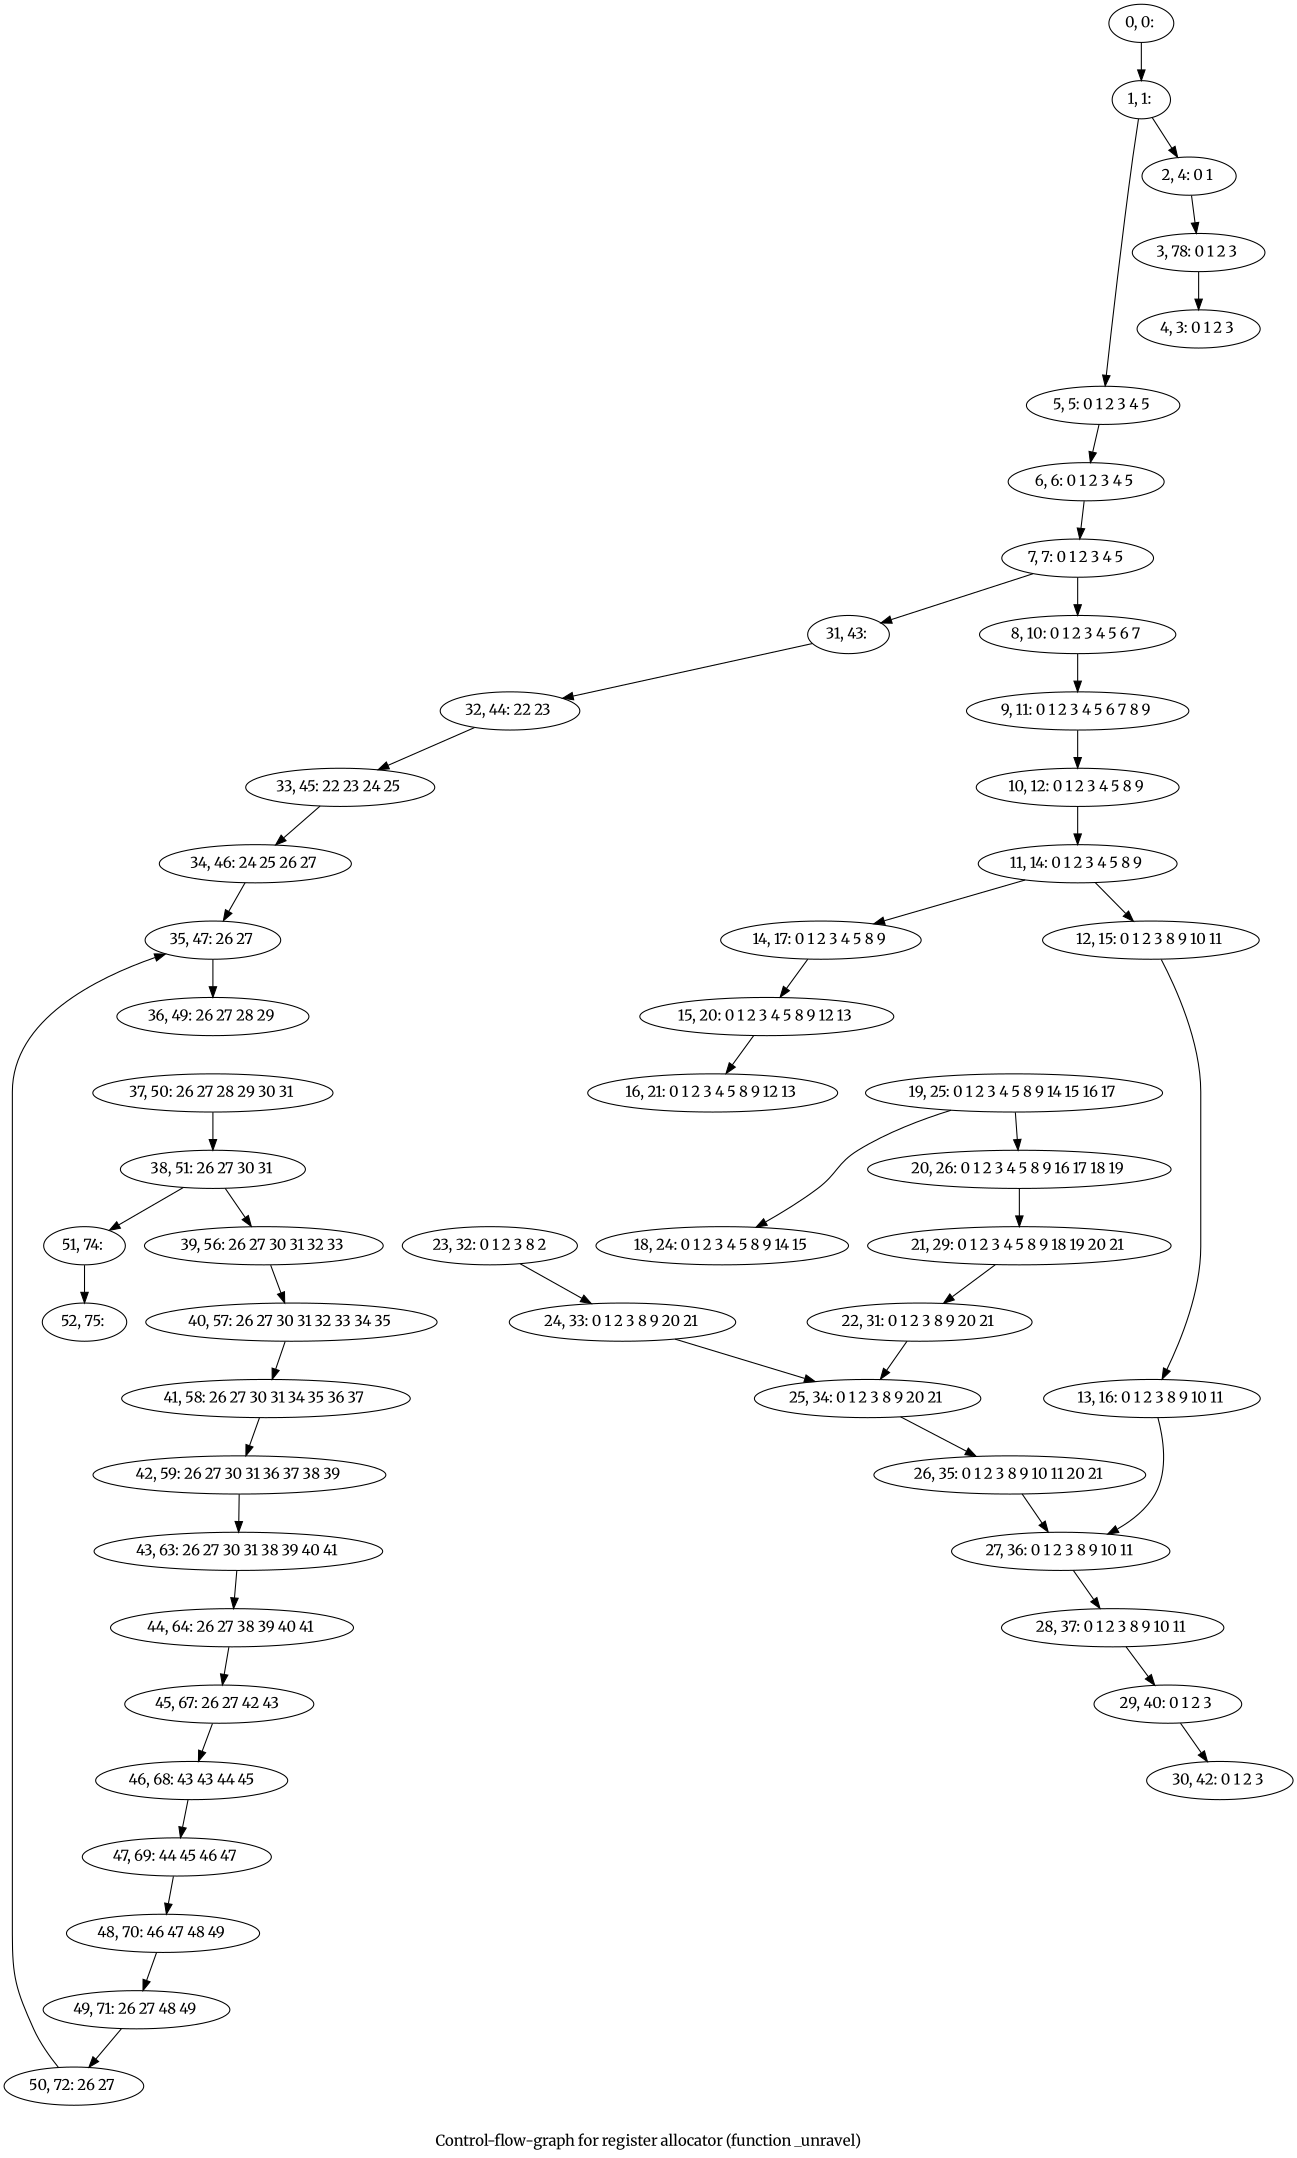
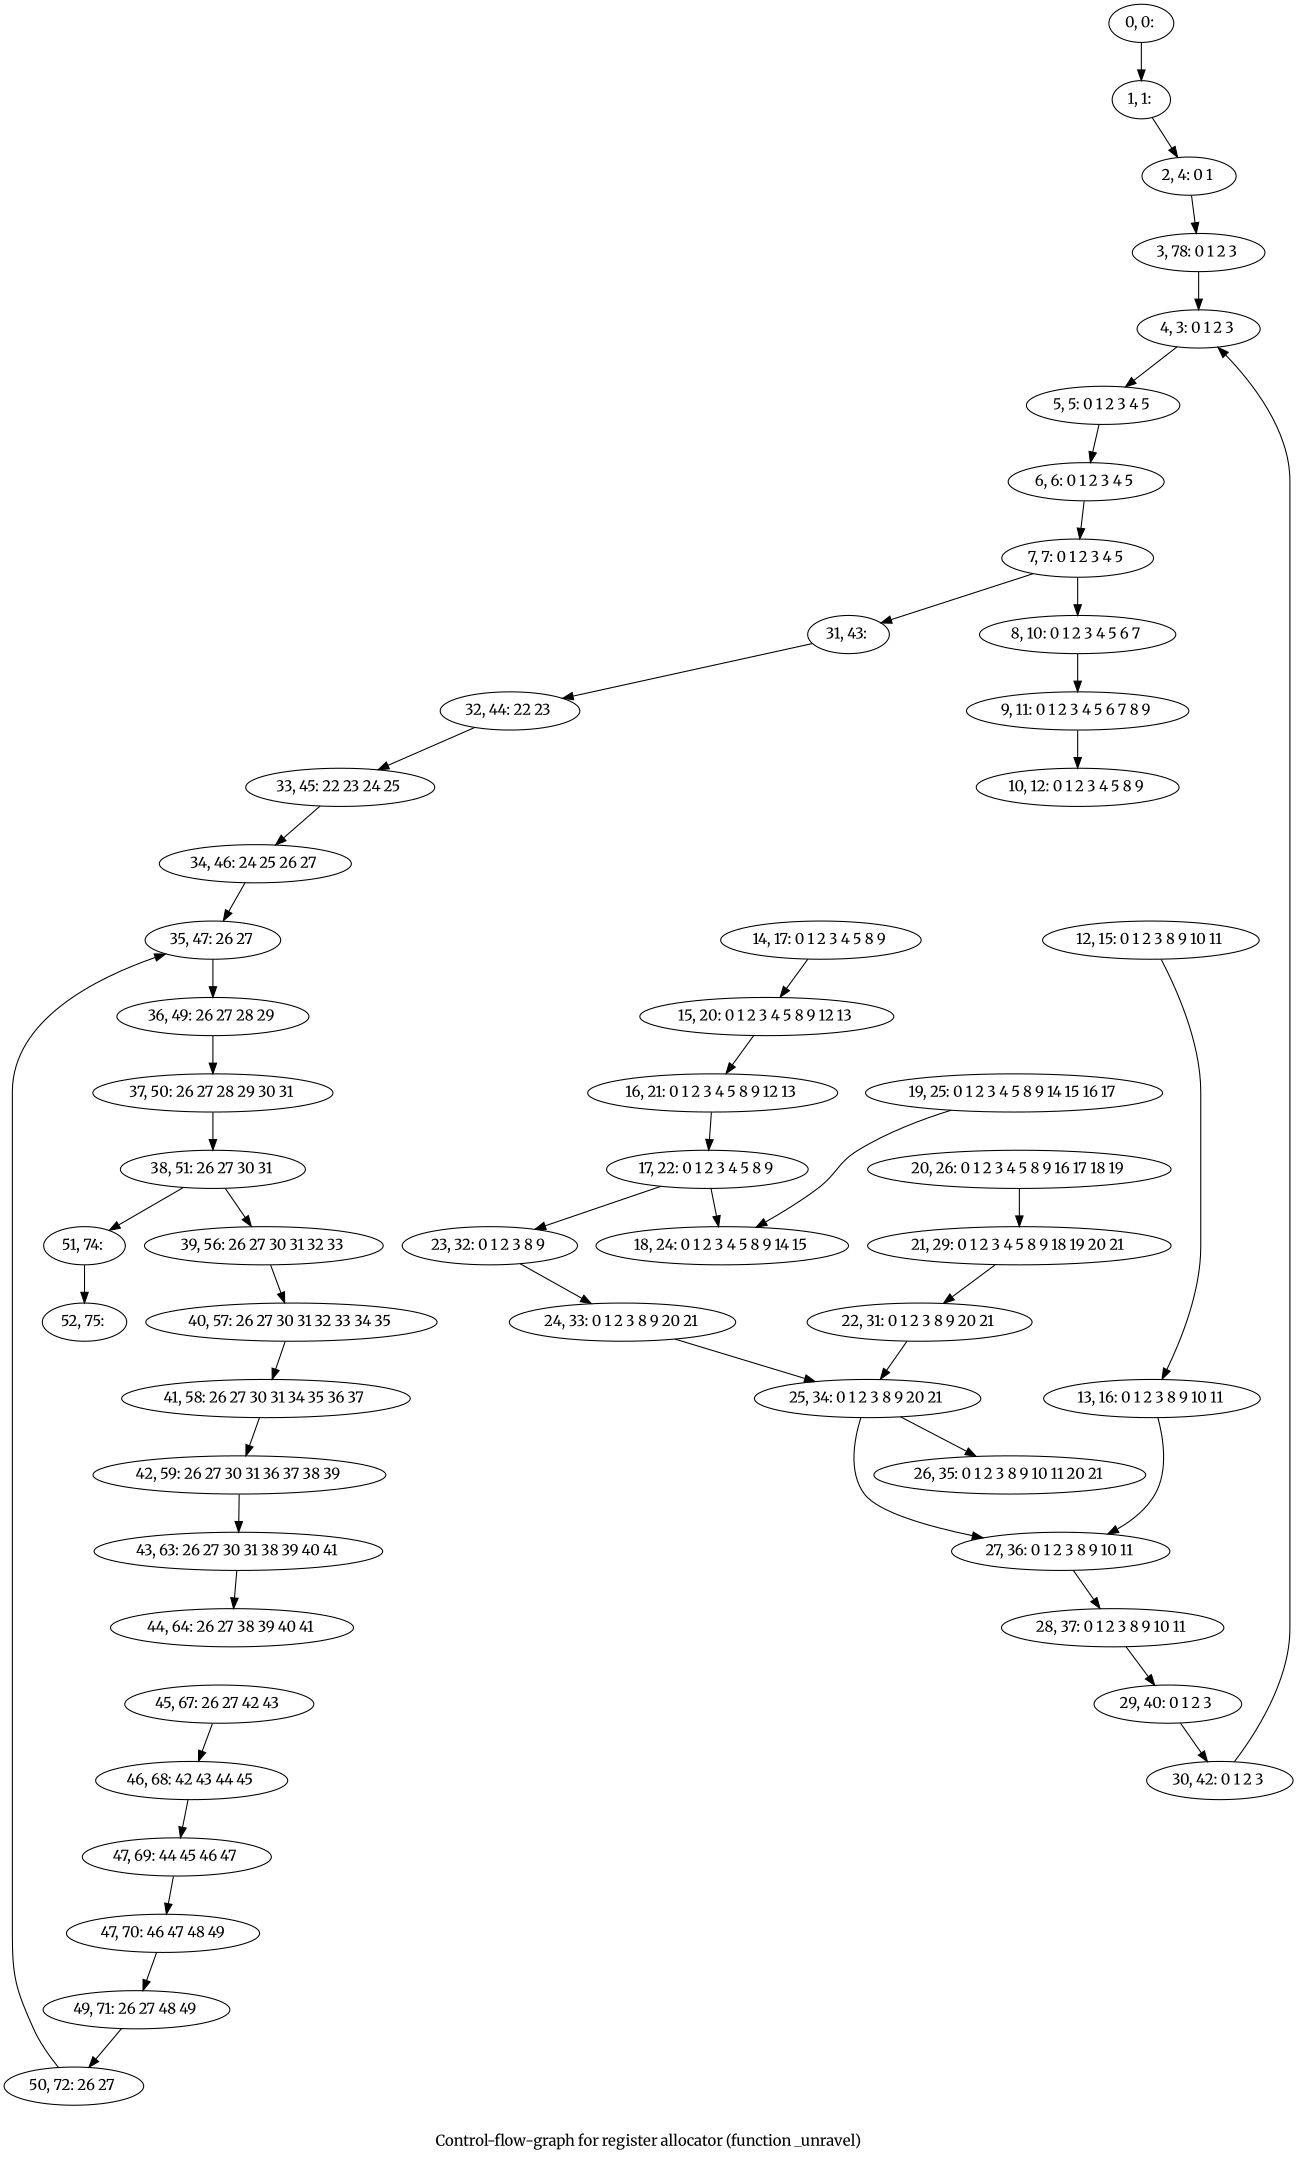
edge "1, 1:" -> "5, 5: 0 1 2 3 4 5": now "4, 3: 0 1 2 3" -> "5, 5: 0 1 2 3 4 5"
node "11, 14: 0 1 2 3 4 5 8 9": removed
edge "36, 49: 26 27 28 29" -> "37, 50: 26 27 28 29 30 31": added
edge "30, 42: 0 1 2 3" -> "4, 3: 0 1 2 3": added
edge "19, 25: 0 1 2 3 4 5 8 9 14 15 16 17" -> "20, 26: 0 1 2 3 4 5 8 9 16 17 18 19": removed
node "17, 22: 0 1 2 3 4 5 8 9": added
node "23, 32: 0 1 2 3 8 2": label "23, 32: 0 1 2 3 8 2" -> "23, 32: 0 1 2 3 8 9"
edge "26, 35: 0 1 2 3 8 9 10 11 20 21" -> "27, 36: 0 1 2 3 8 9 10 11": now "25, 34: 0 1 2 3 8 9 20 21" -> "27, 36: 0 1 2 3 8 9 10 11"
edge "44, 64: 26 27 38 39 40 41" -> "45, 67: 26 27 42 43": removed
node "46, 68: 43 43 44 45": label "46, 68: 43 43 44 45" -> "46, 68: 42 43 44 45"
node "48, 70: 46 47 48 49": label "48, 70: 46 47 48 49" -> "47, 70: 46 47 48 49"
